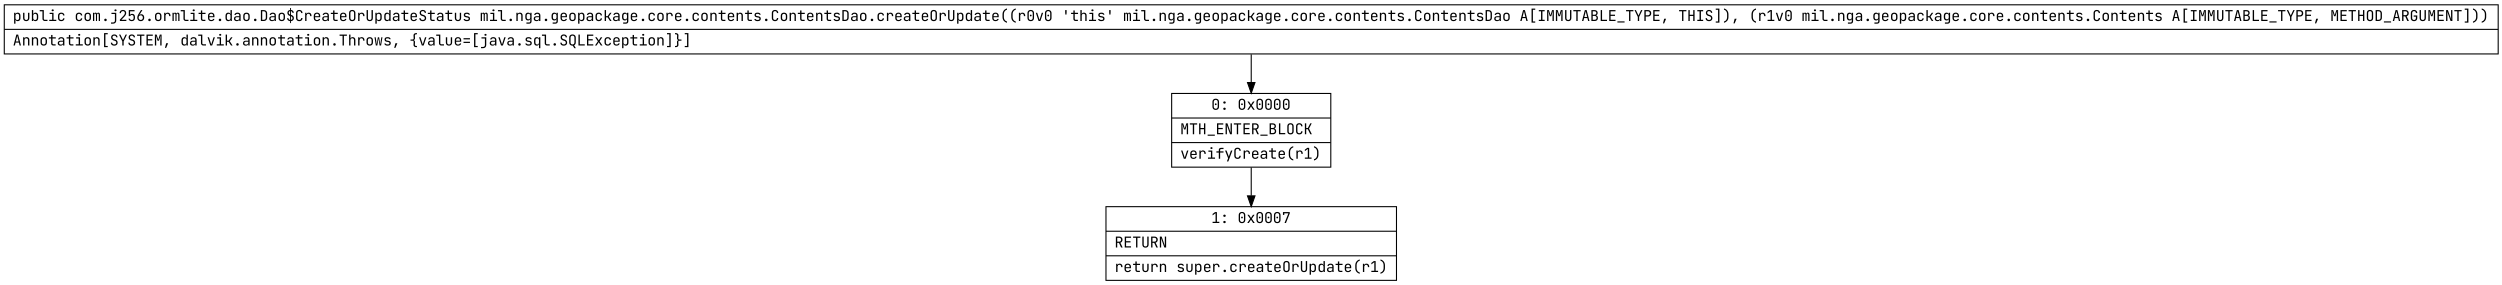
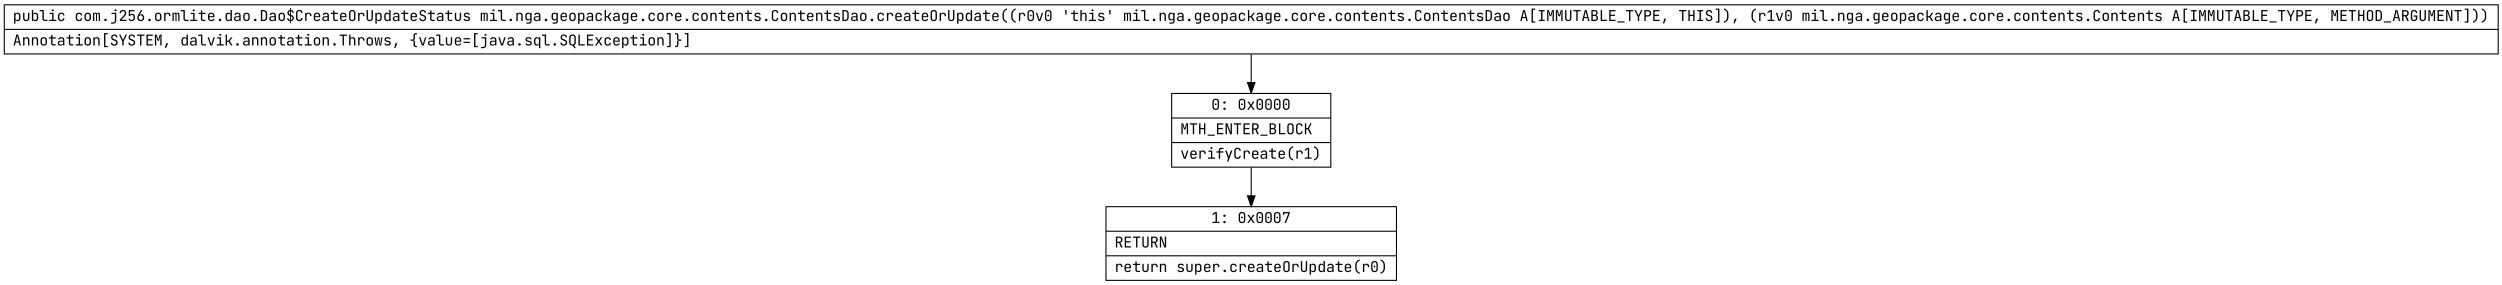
node "1: 0x0007": text "return super.createOrUpdate(r1)" -> "return super.createOrUpdate(r0)"
